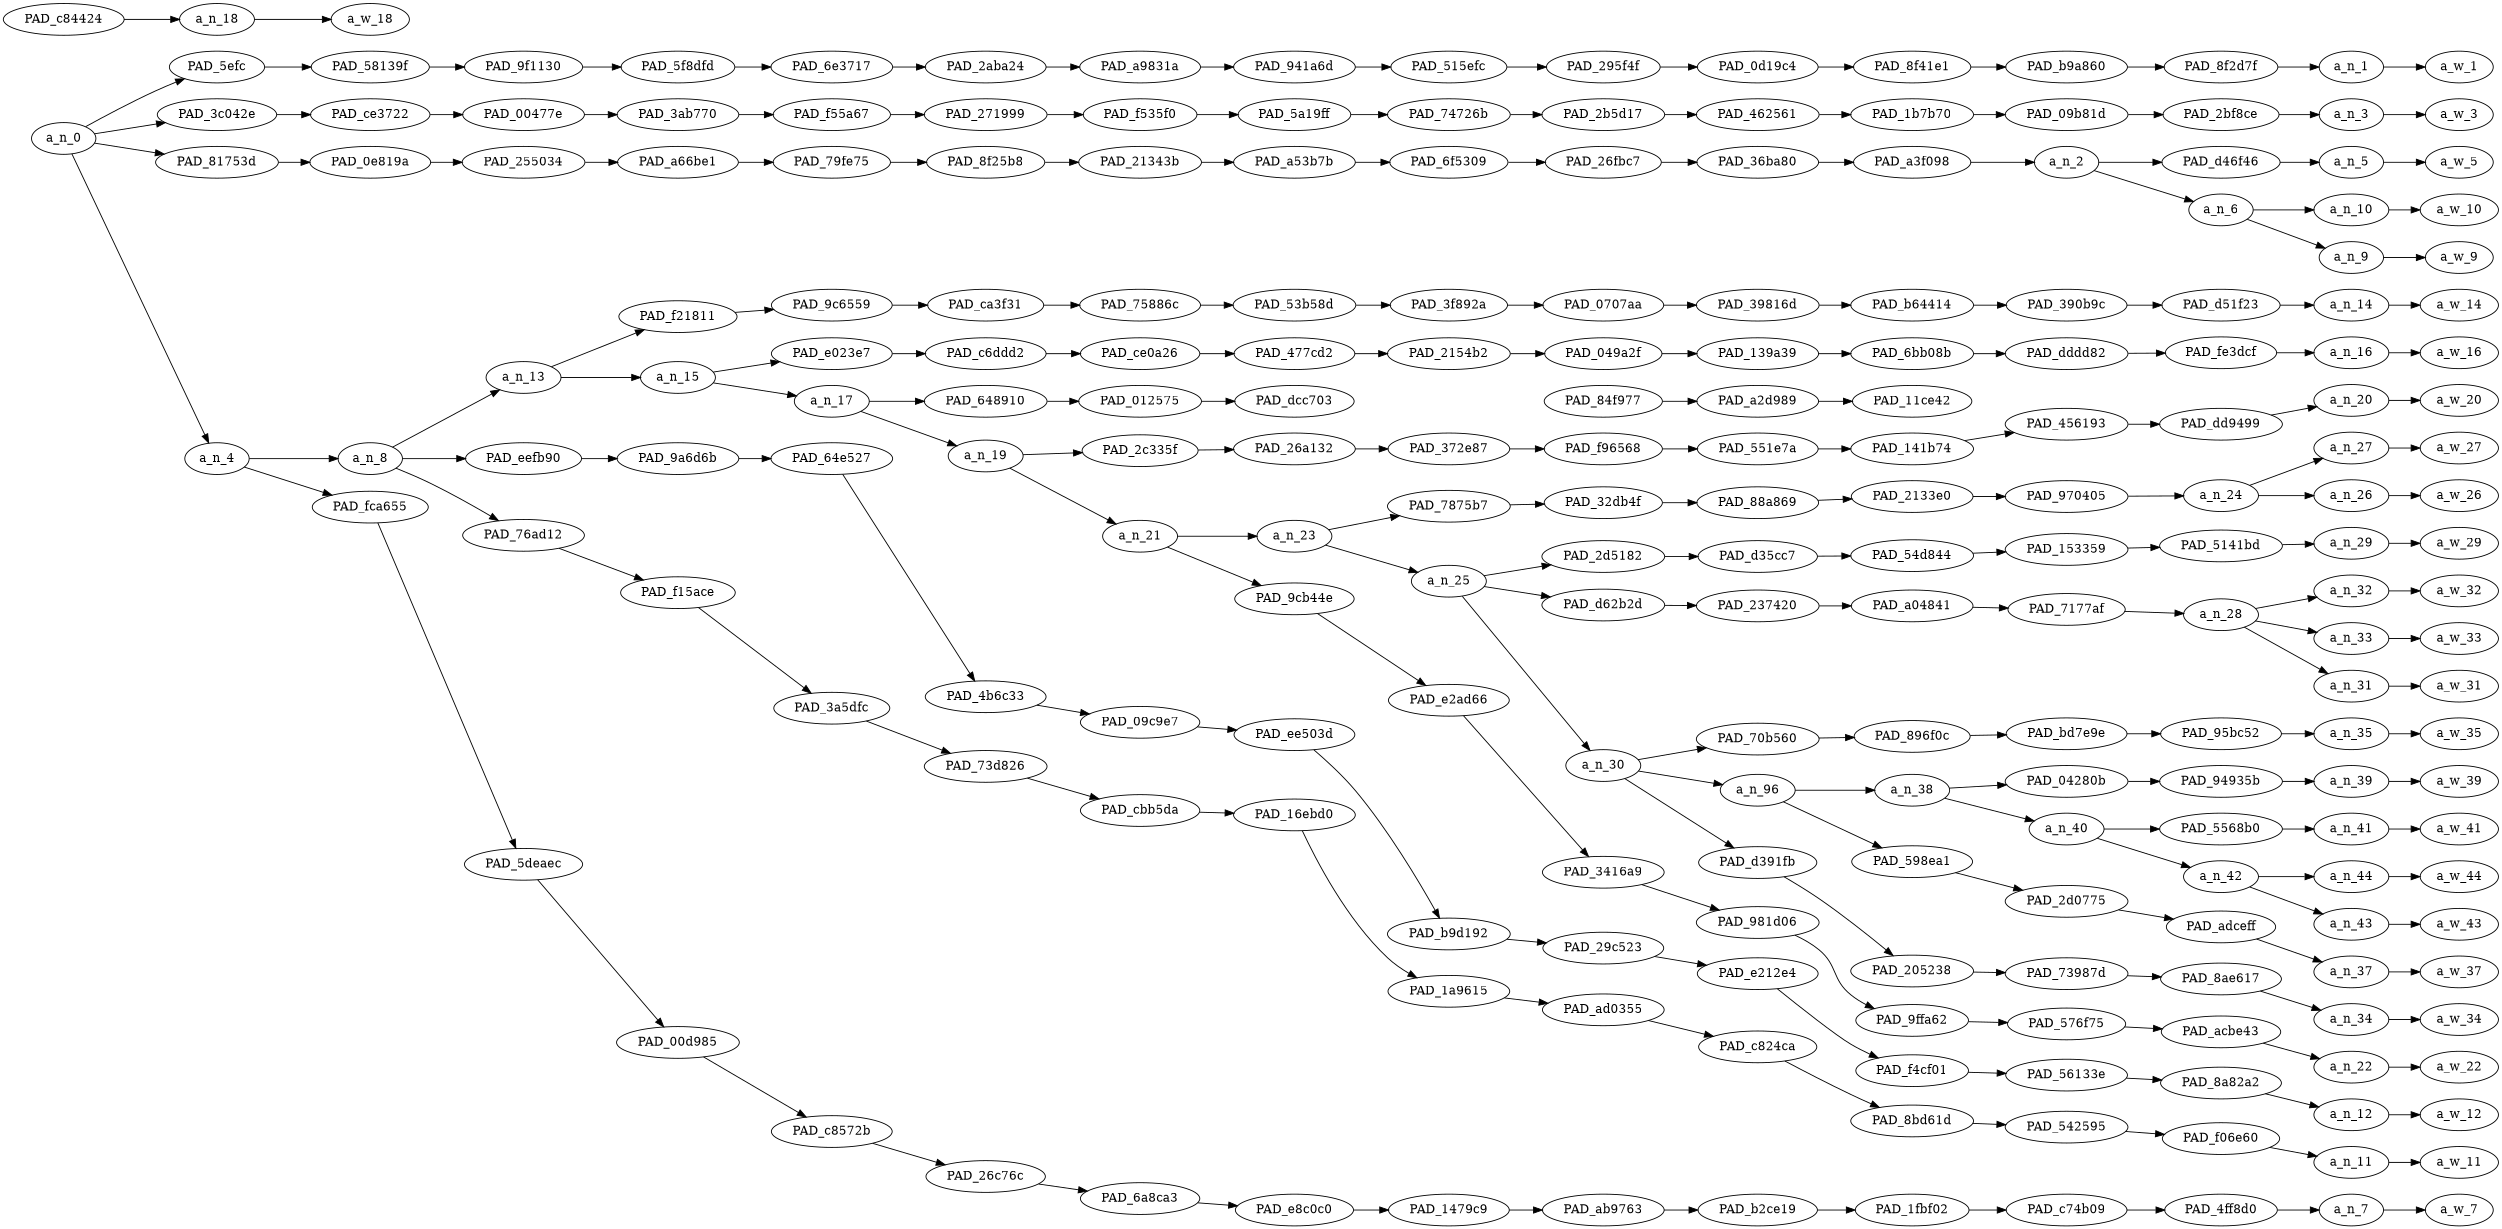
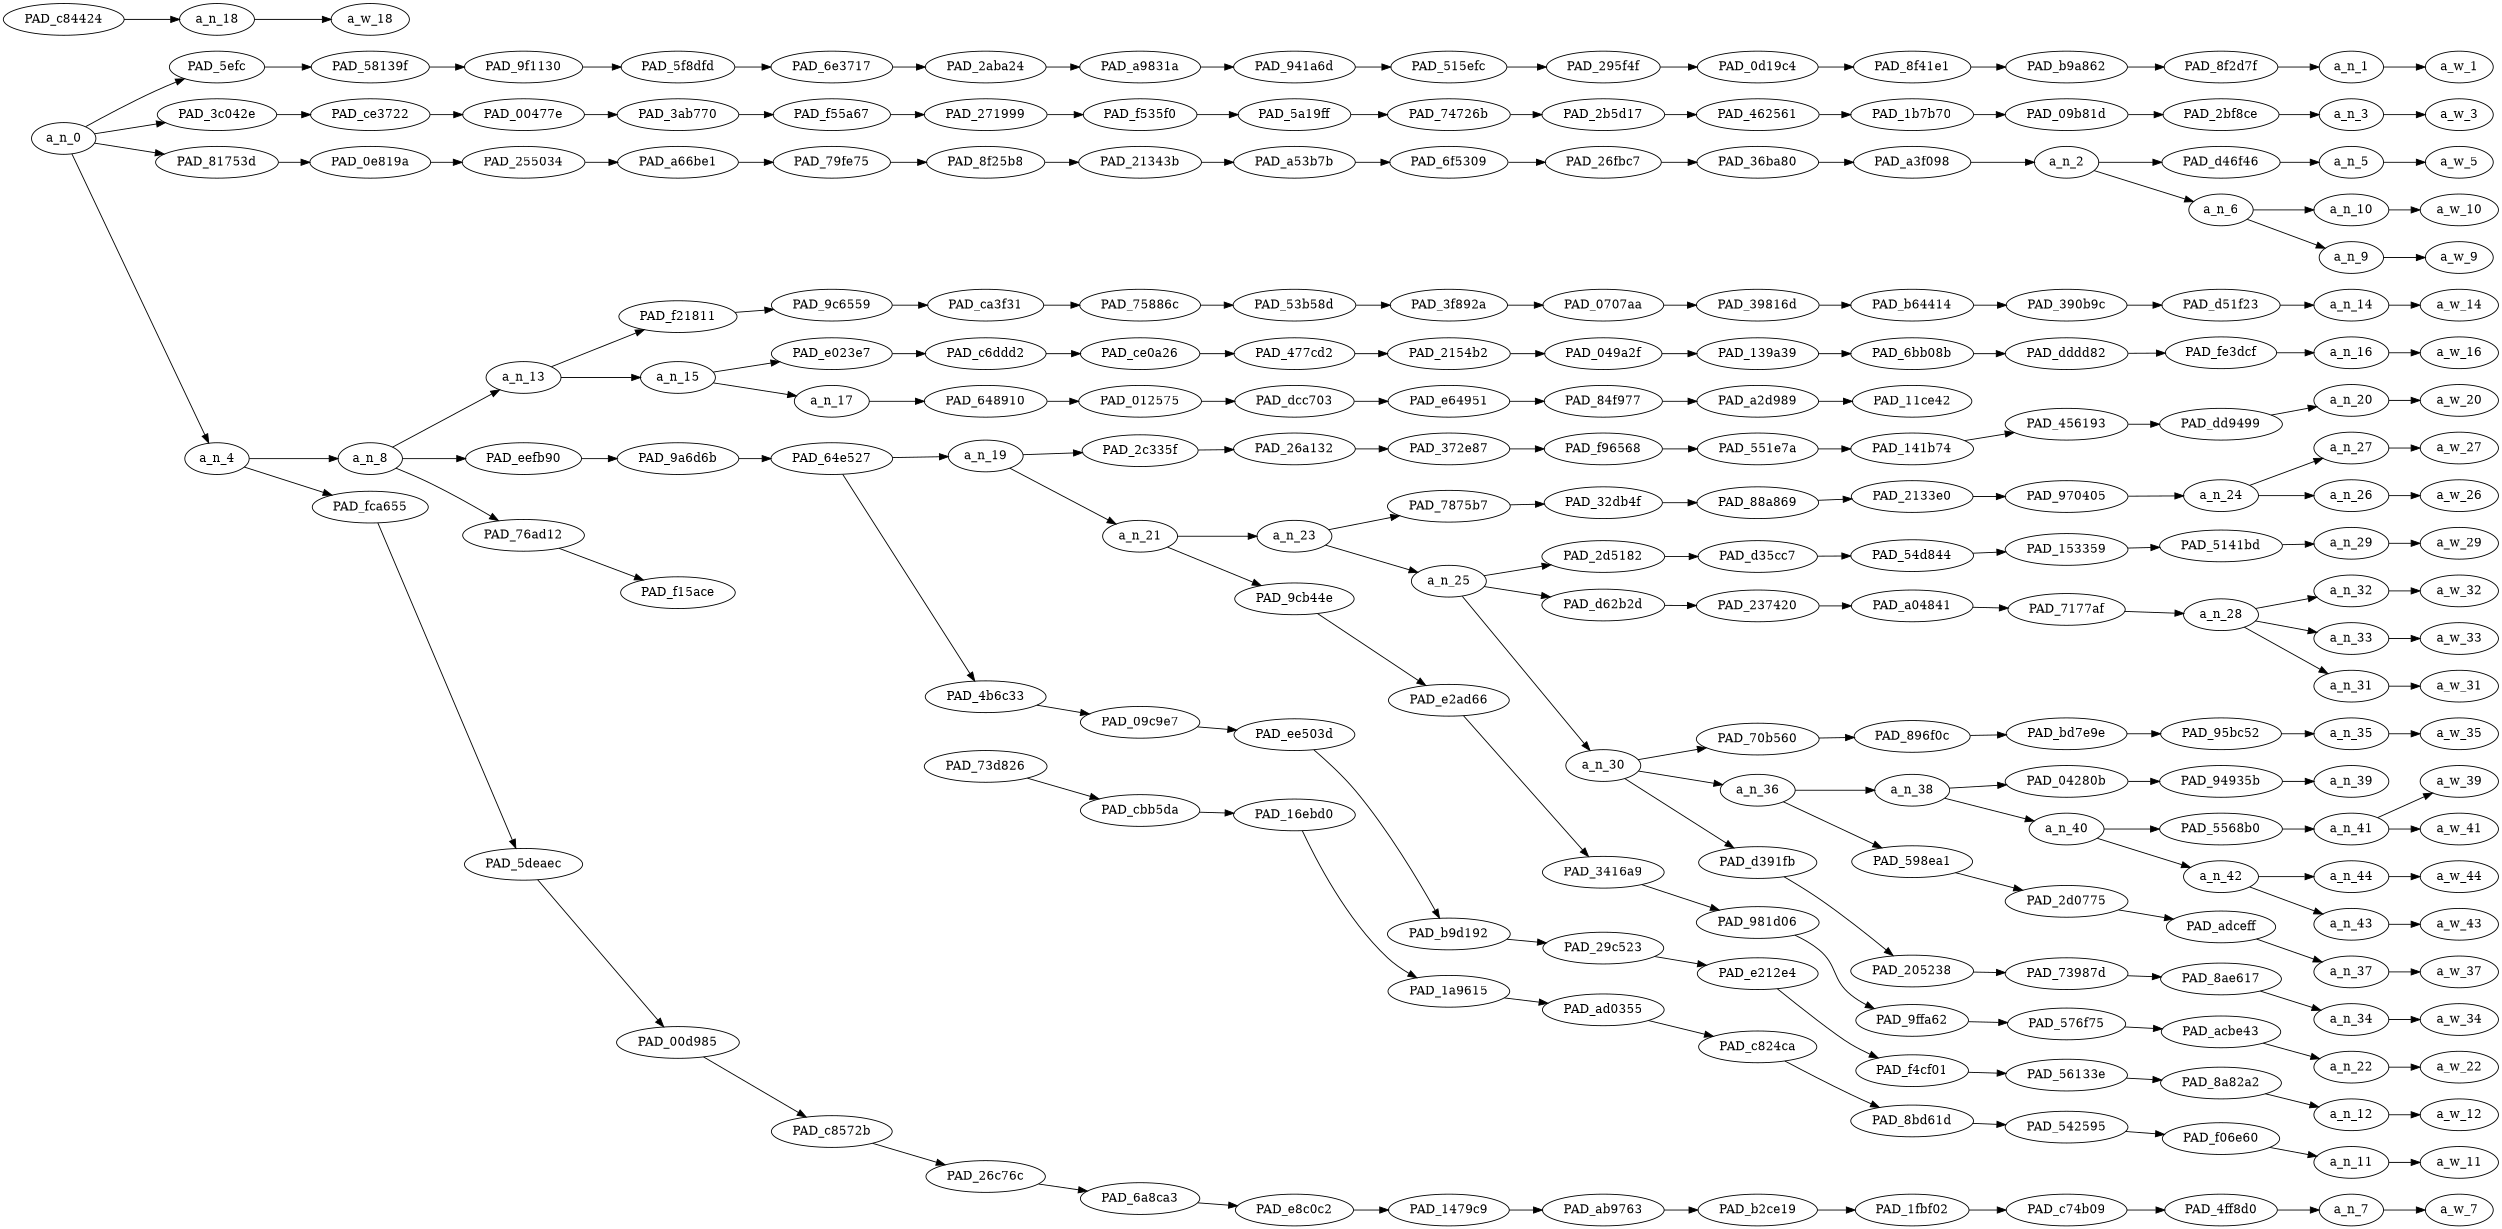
node "PAD_b9a860": label "PAD_b9a860" -> "PAD_b9a862"
node "PAD_e64951": added
edge "a_n_17" -> "a_n_19": now "PAD_64e527" -> "a_n_19"
node "PAD_3a5dfc": removed
edge "a_n_39" -> "a_w_39": now "a_n_41" -> "a_w_39"
node "a_n_96": label "a_n_96" -> "a_n_36"
node "PAD_e8c0c0": label "PAD_e8c0c0" -> "PAD_e8c0c2"
